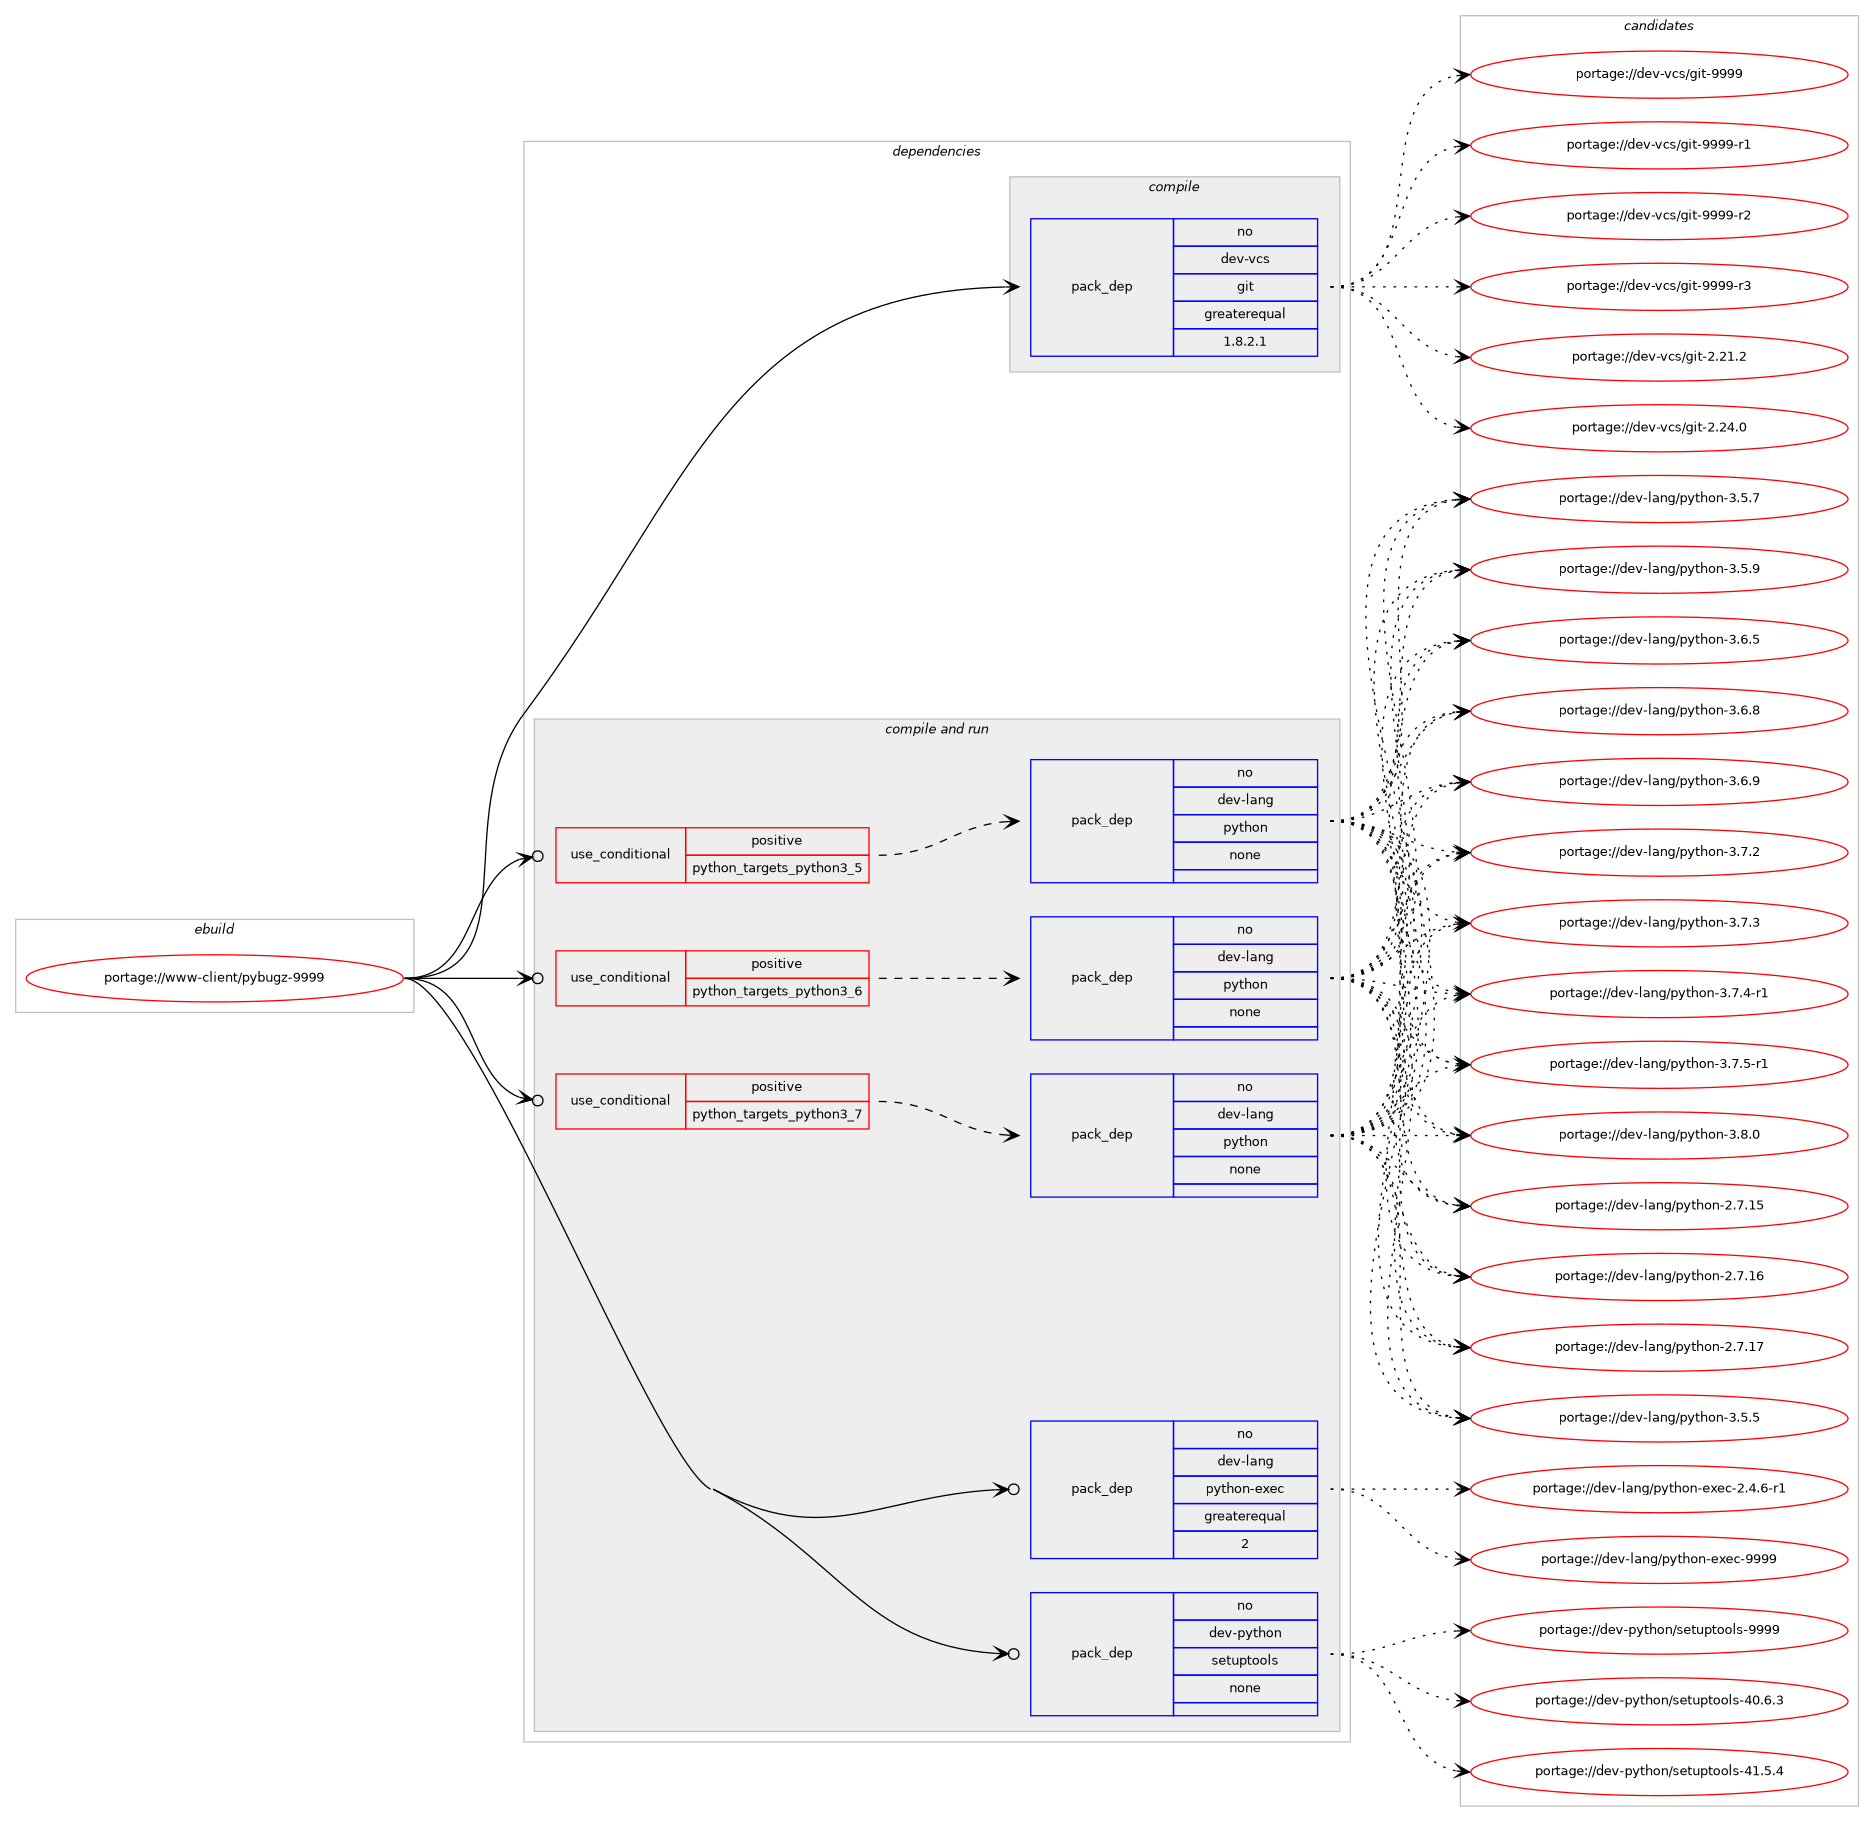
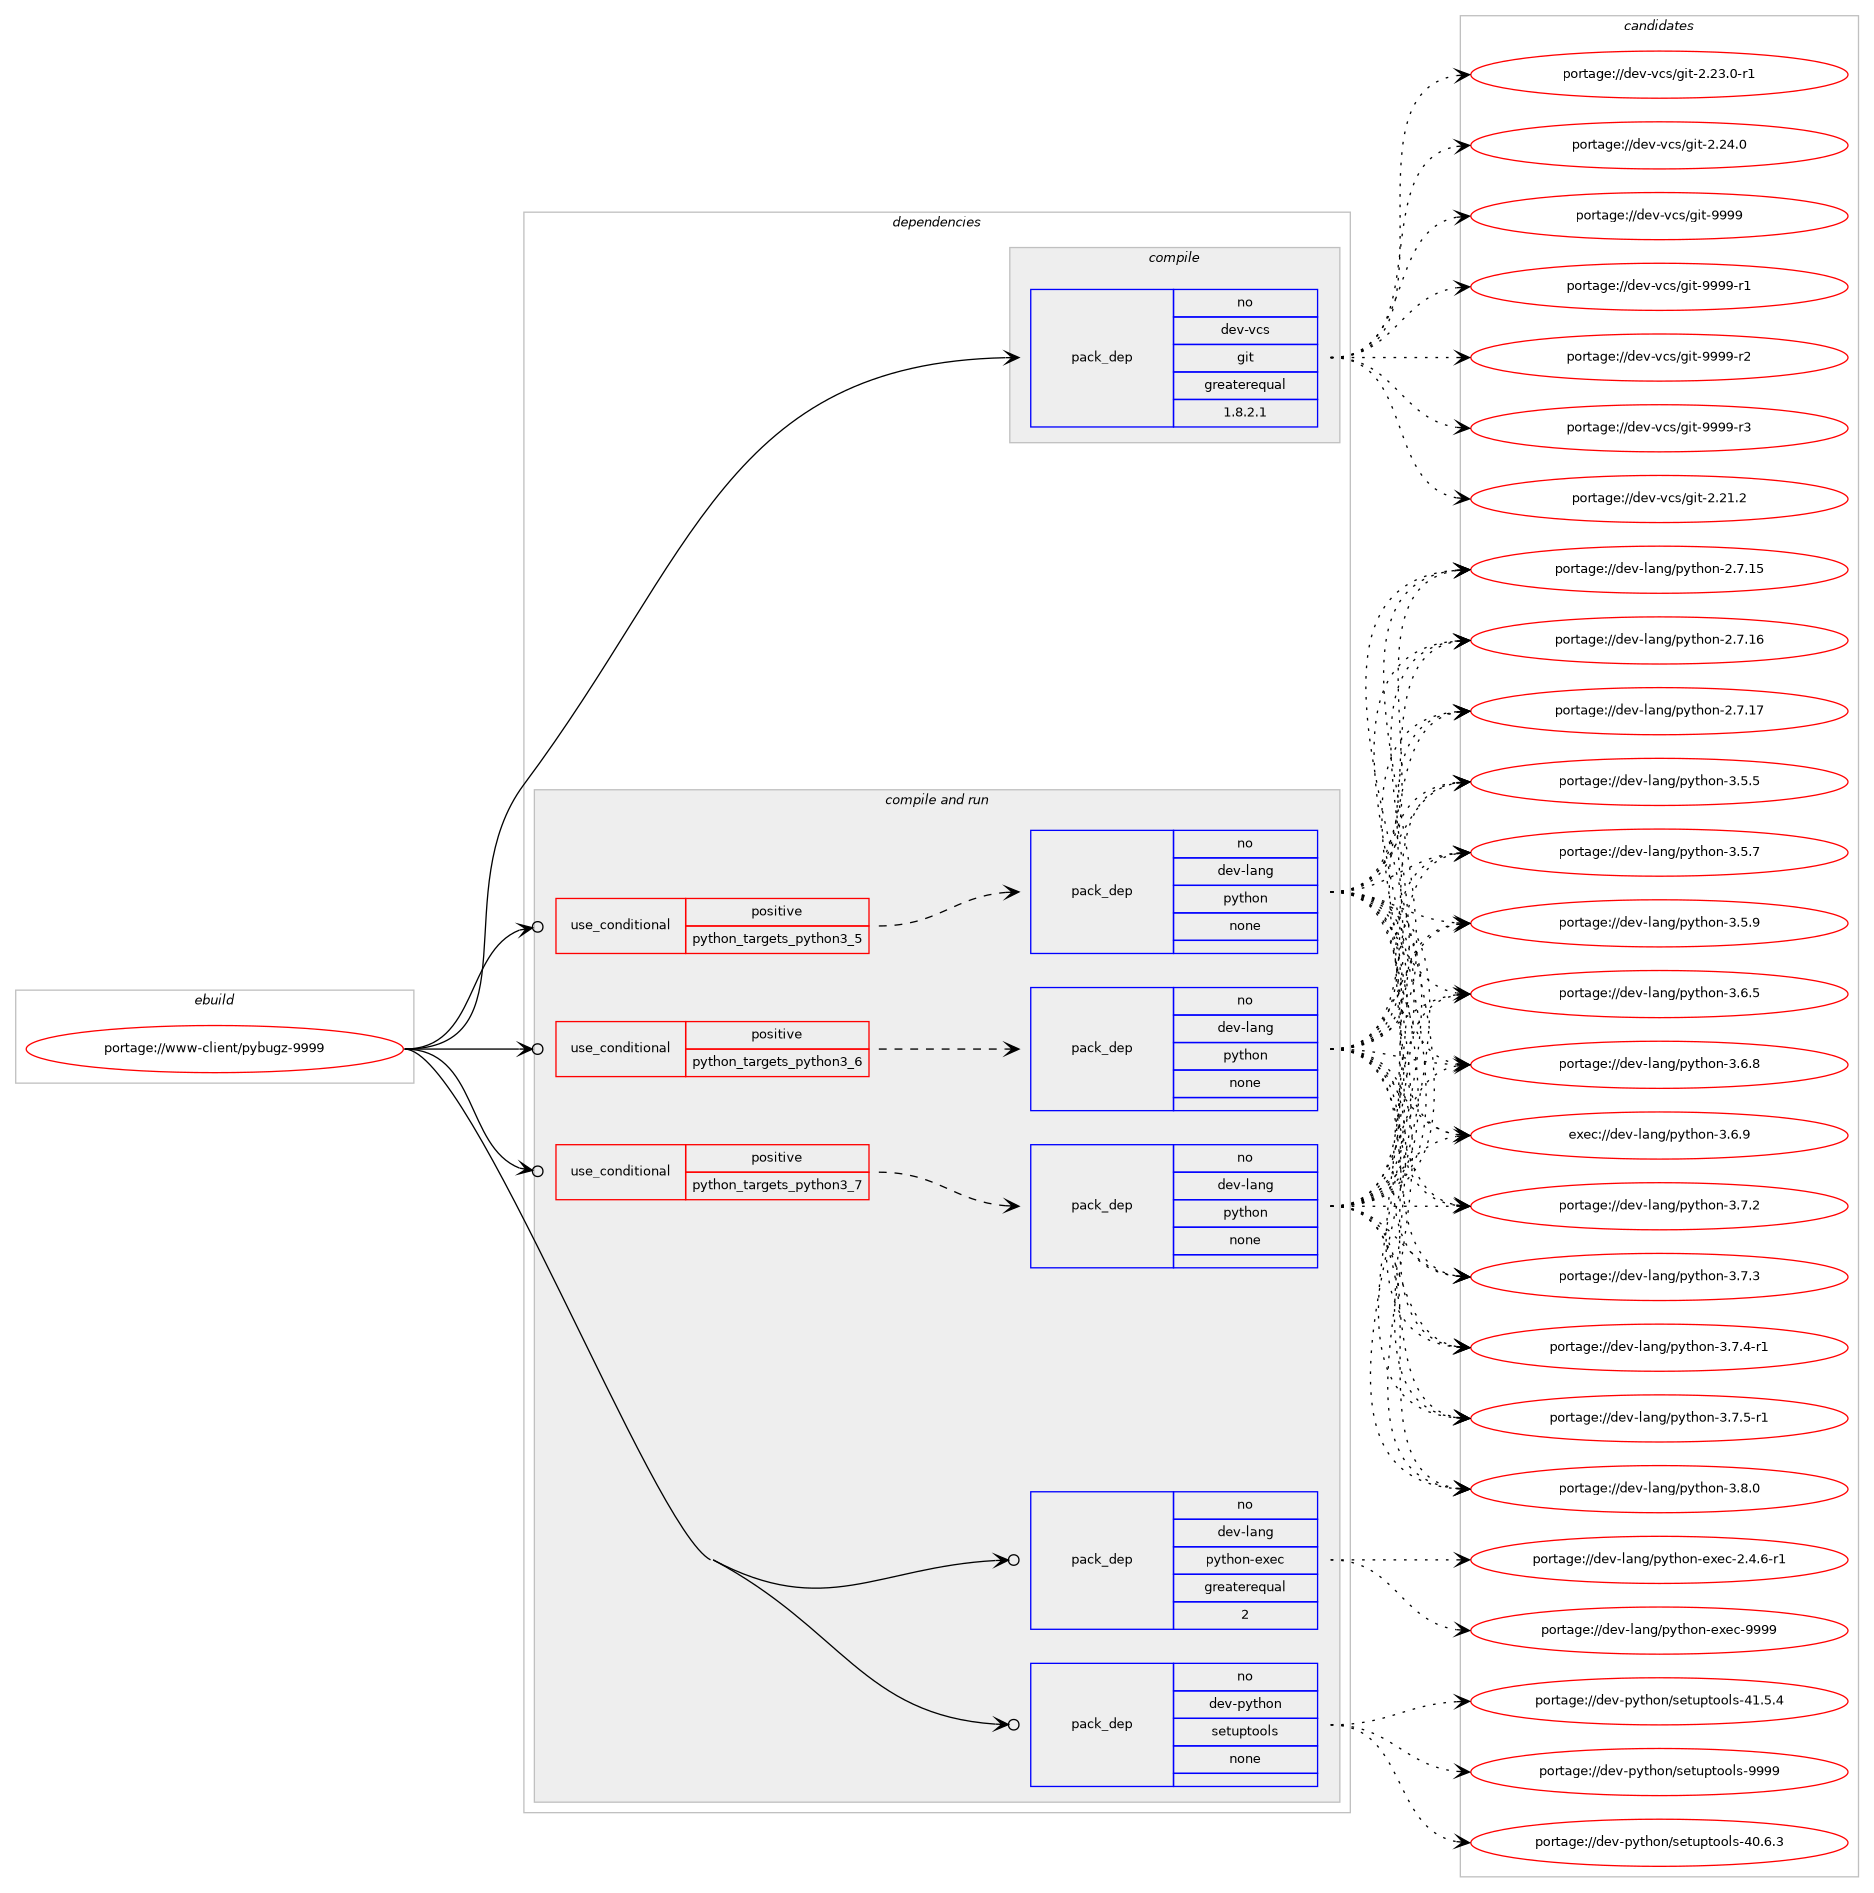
node "portage://dev-vcs/git-2.23.0-r1": added
node "portage://dev-lang/python-3.6.9": label "portage://dev-lang/python-3.6.9" -> "exec://dev-lang/python-3.6.9"
